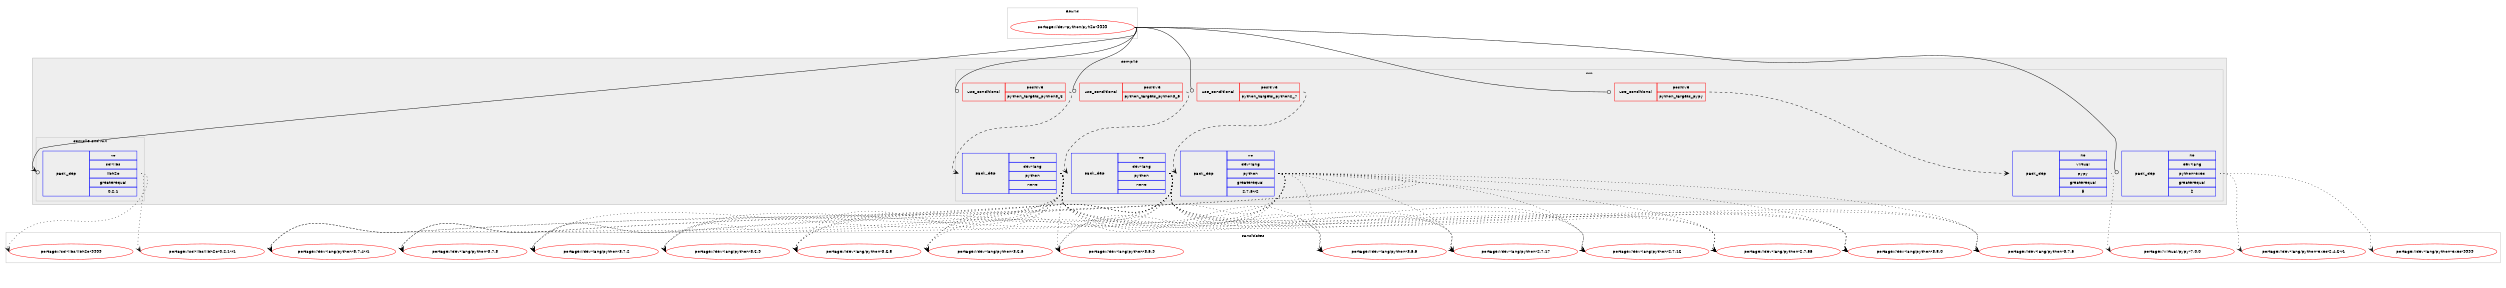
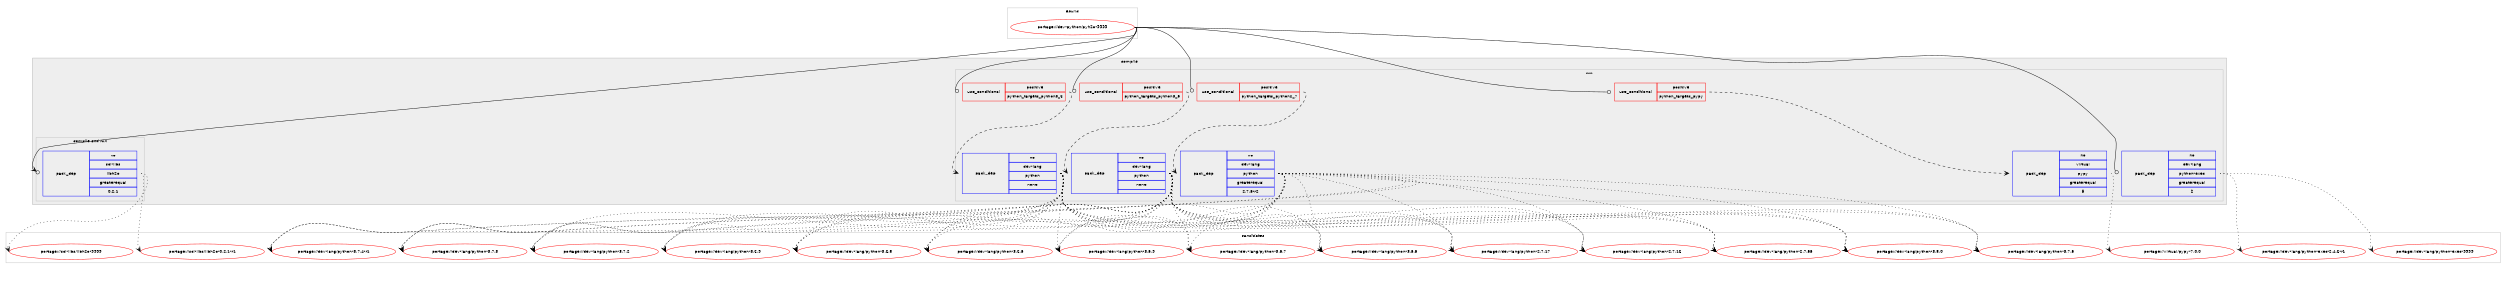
node "portage://dev-lang/python-3.5.7": added
